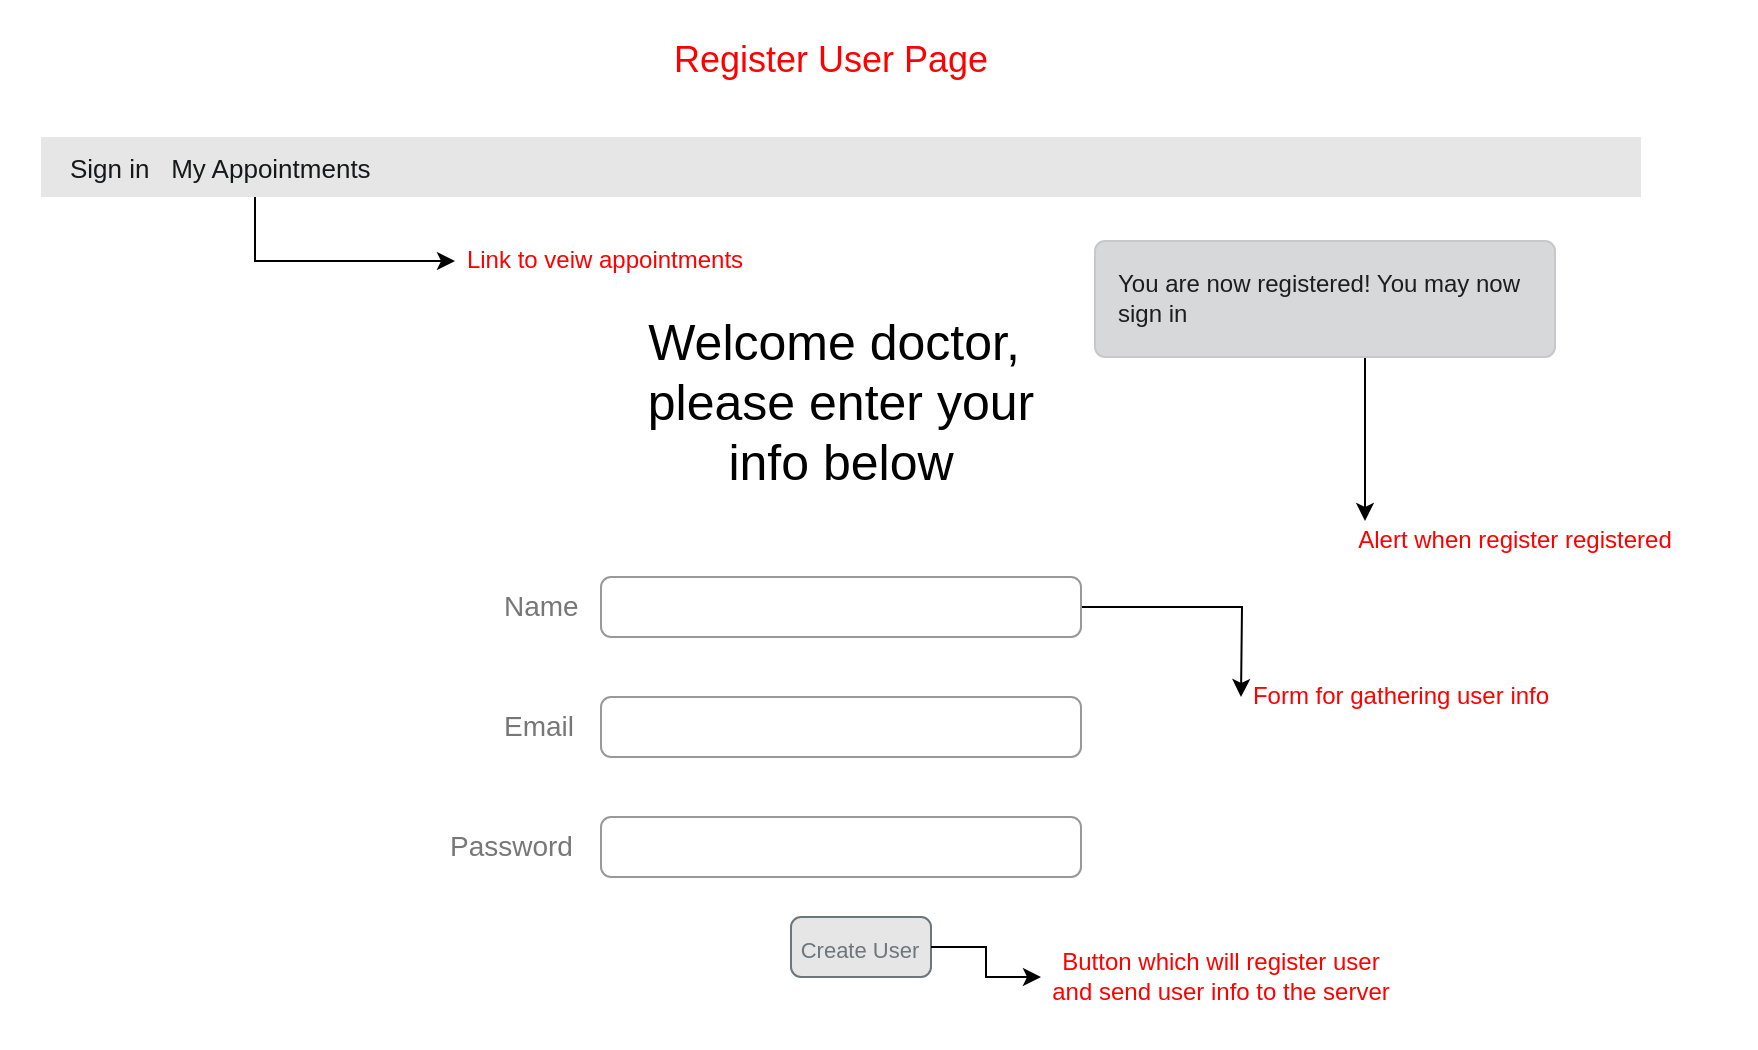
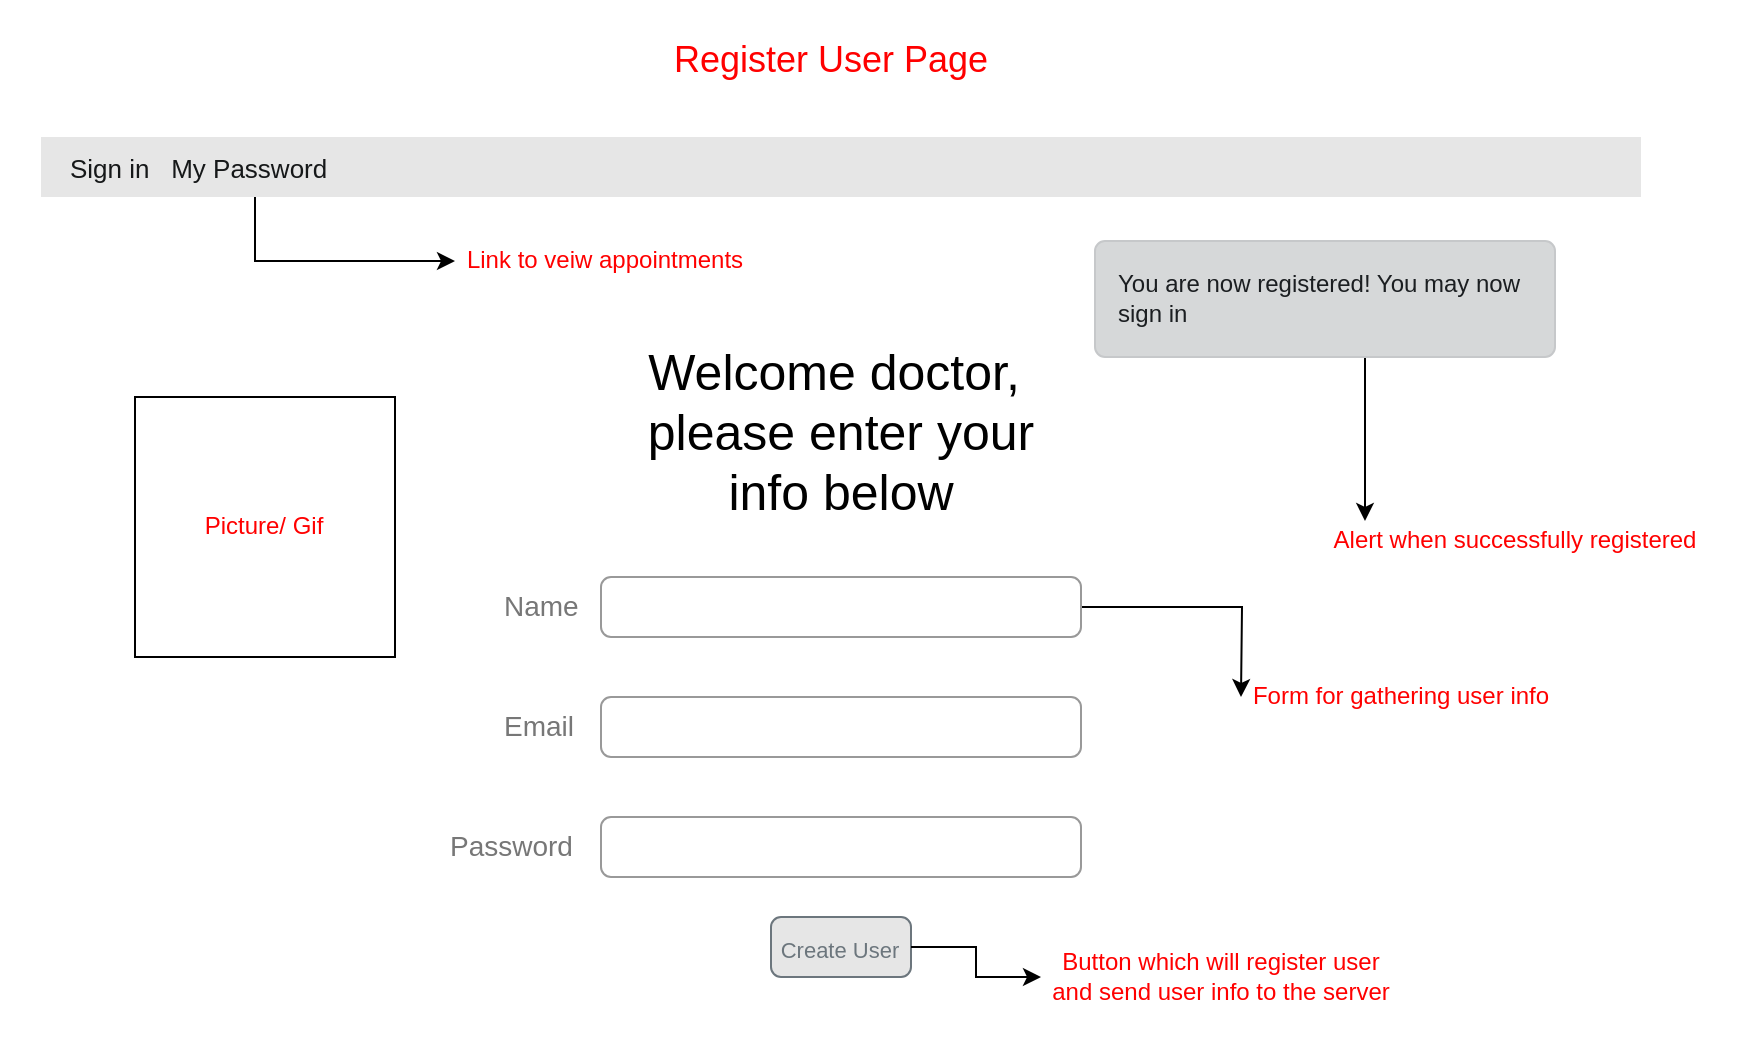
node "Sign in My Appointments": label "Sign in My Appointments" -> "Sign in My Password"
node "Welcome doctor, please enter your info below": moved (841, 401) -> (841, 431)
node "Picture/ Gif": added
node "Alert when register registered": label "Alert when register registered" -> "Alert when successfully registered"
node "Create User": moved (861, 947) -> (841, 947)
